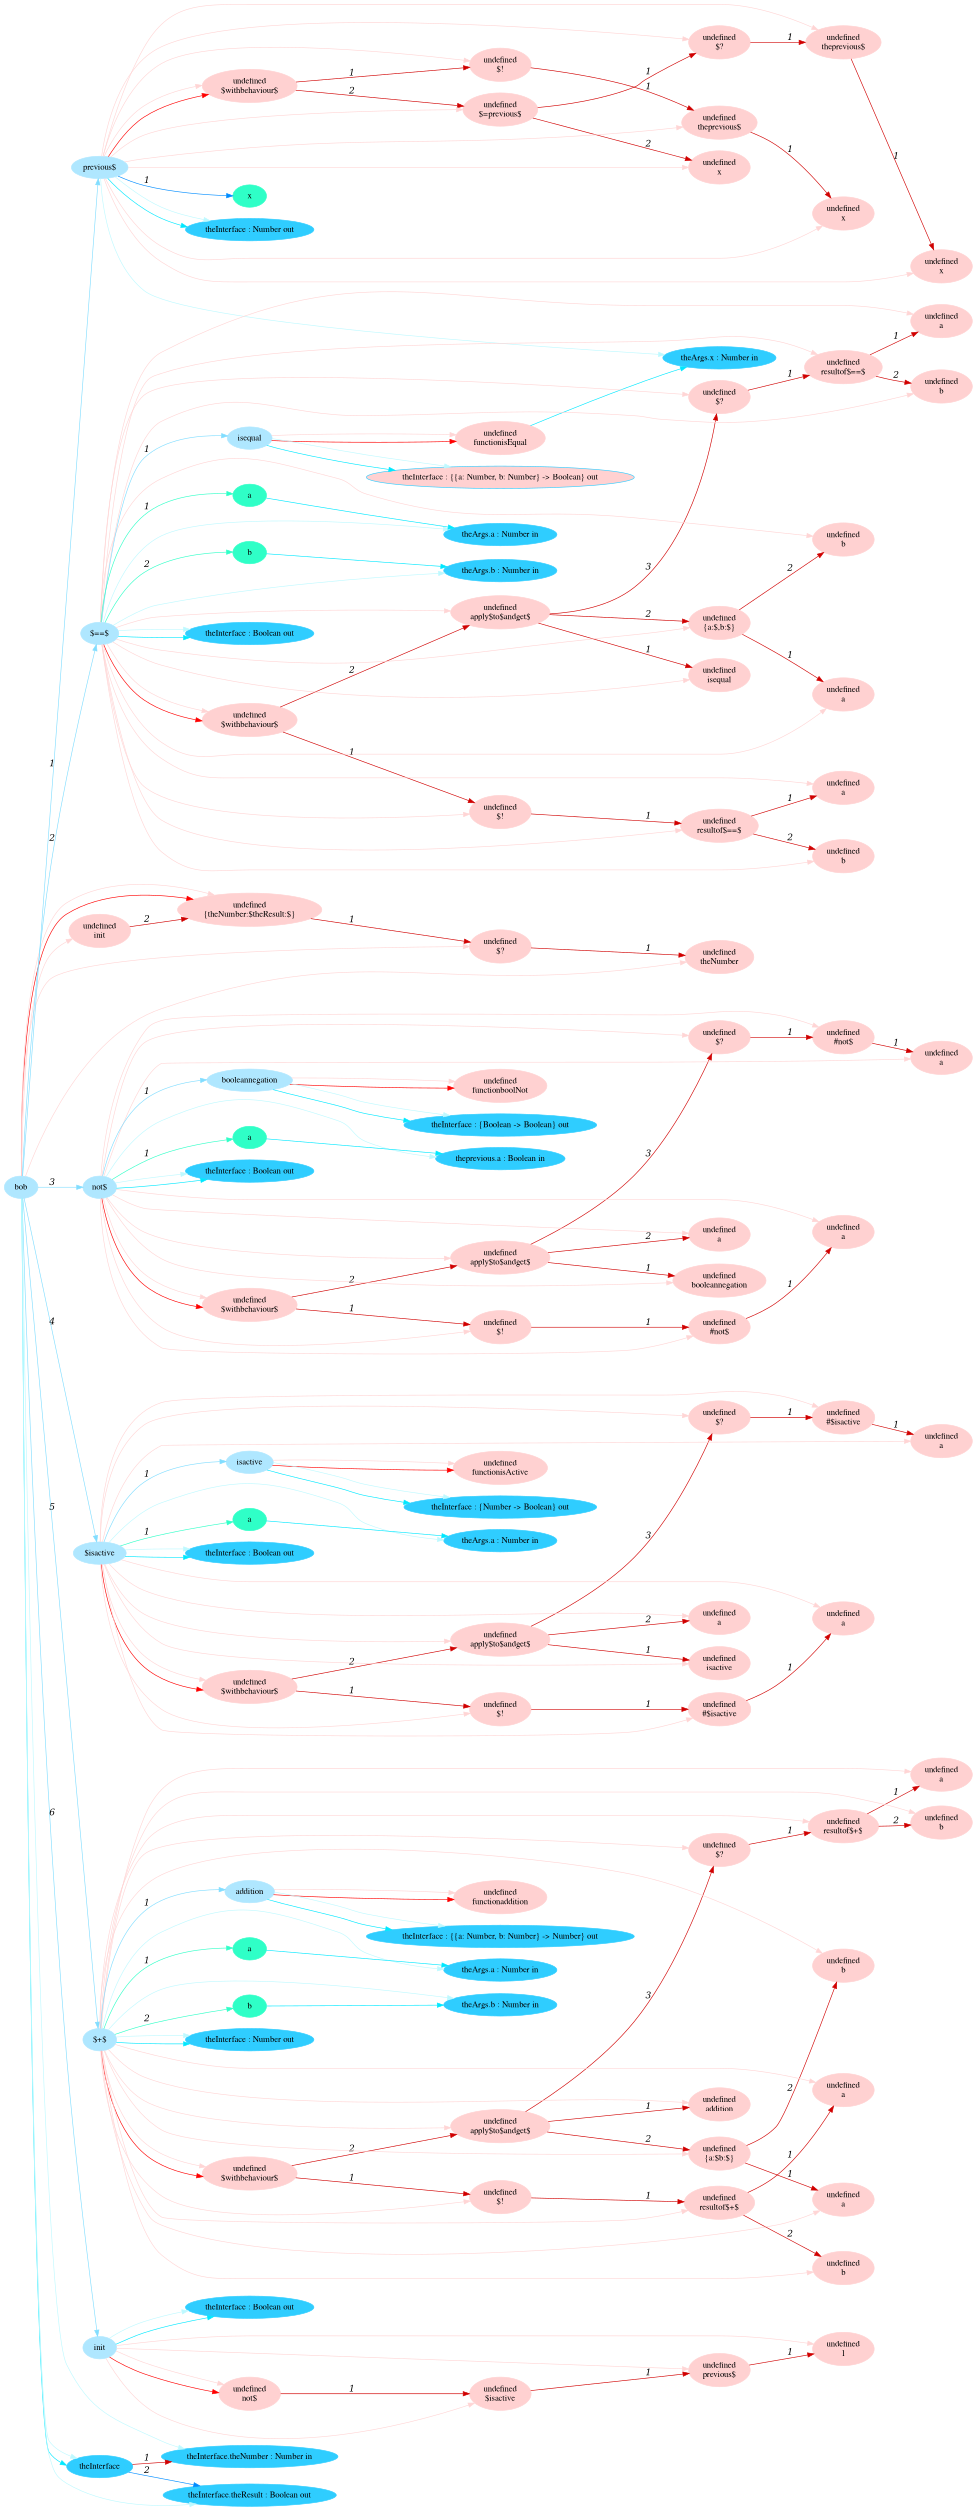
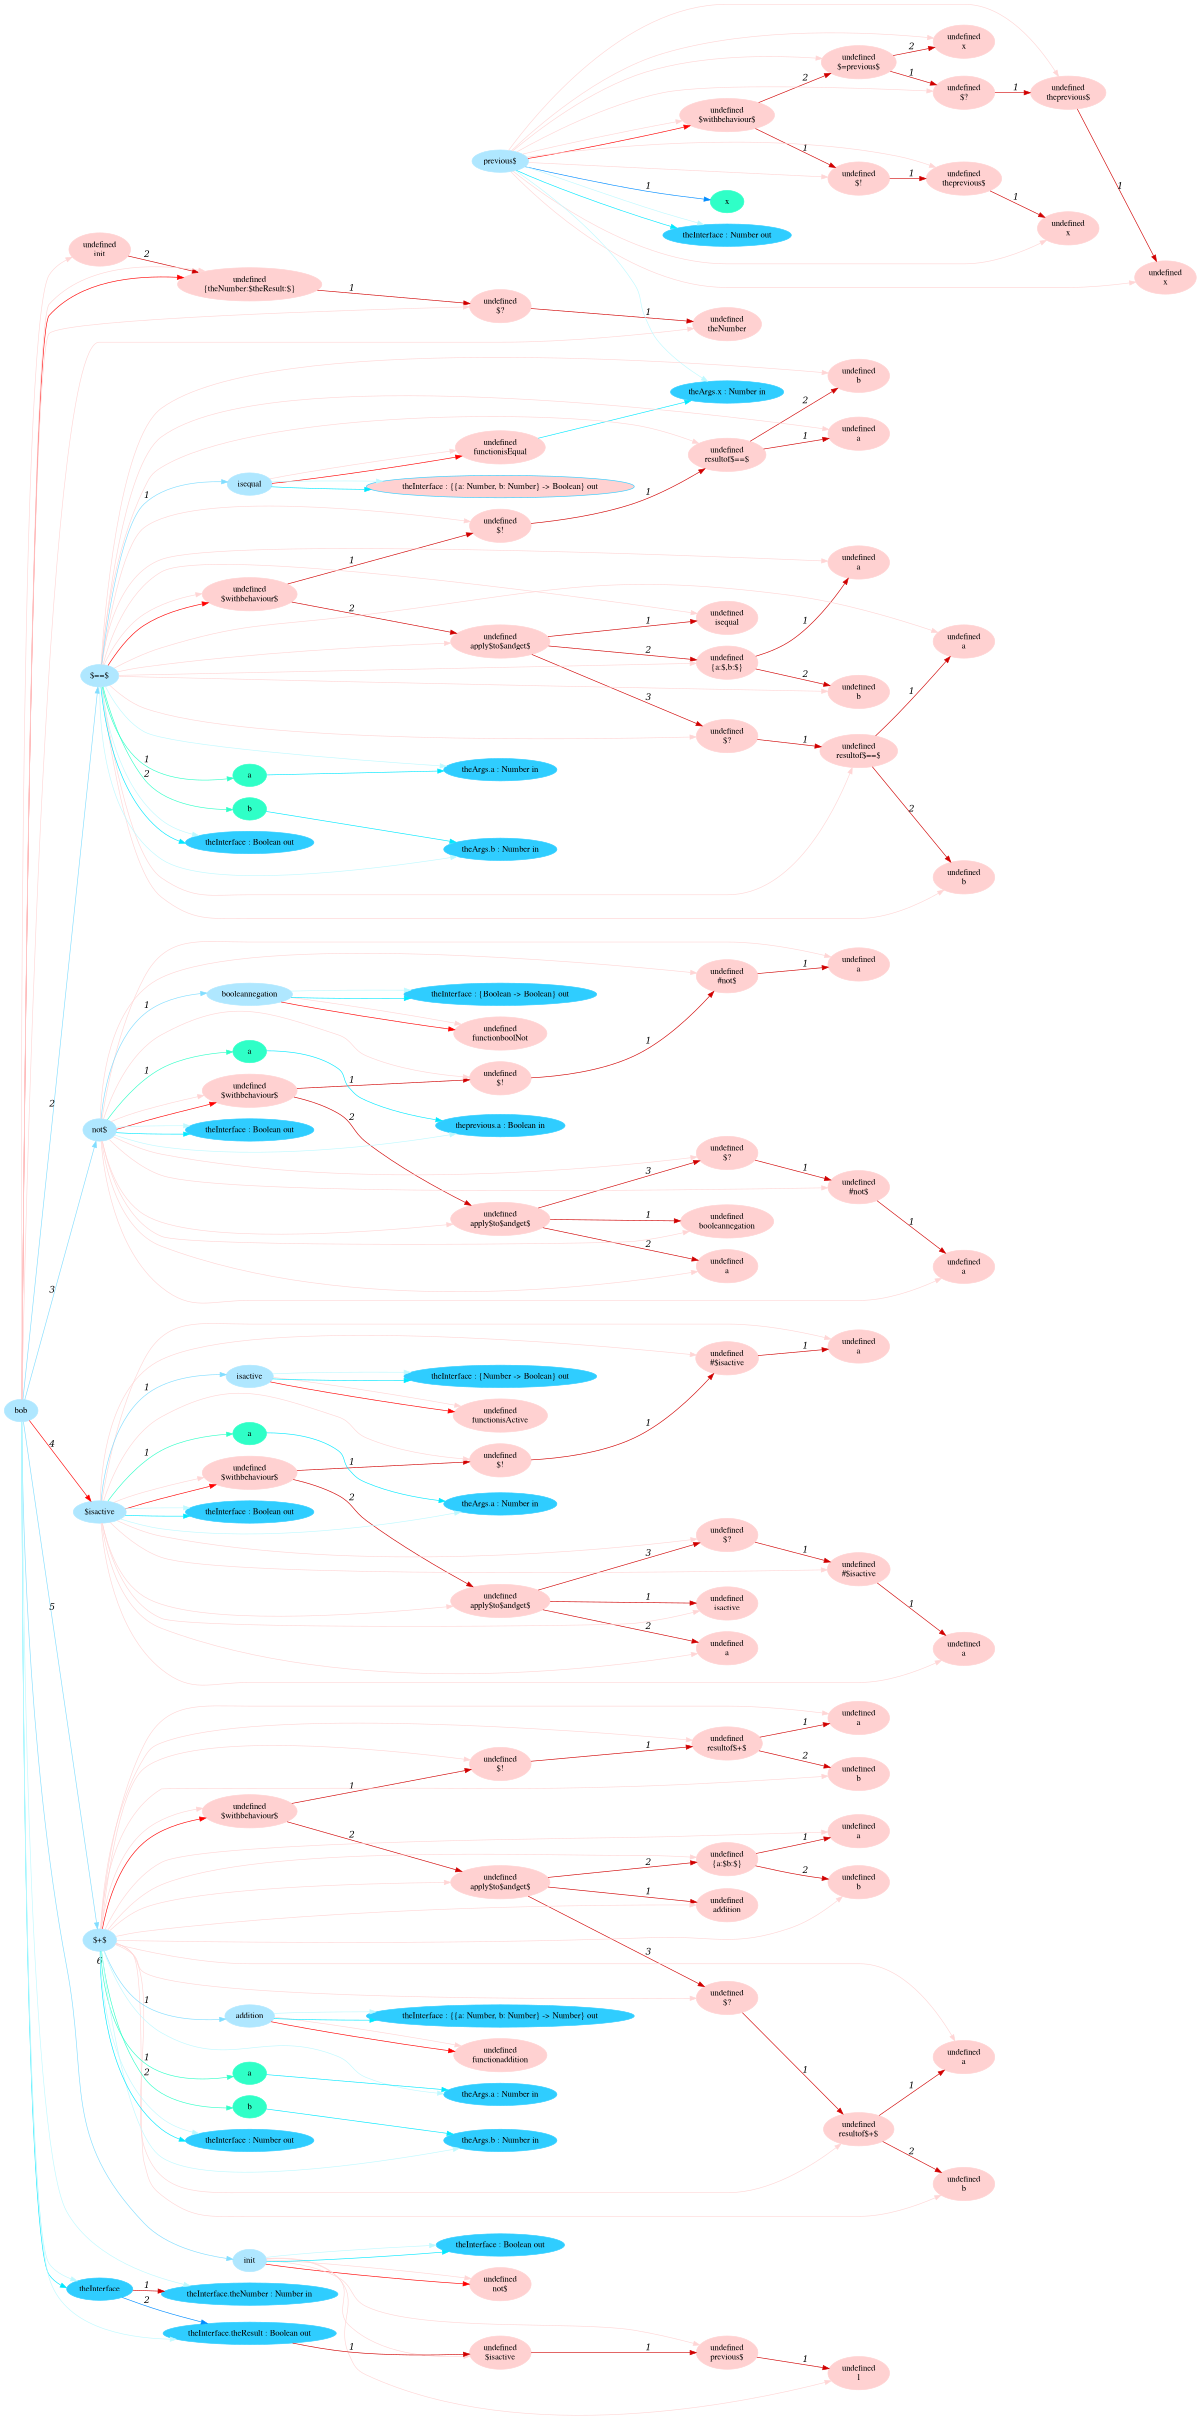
edge "bob" -> "previous$": removed, label "1"
edge "bob" -> "$isactive": color #81ddff -> #ff0000
edge "undefined not$" -> "undefined $isactive": now "theInterface.theResult : Boolean out" -> "undefined $isactive"
